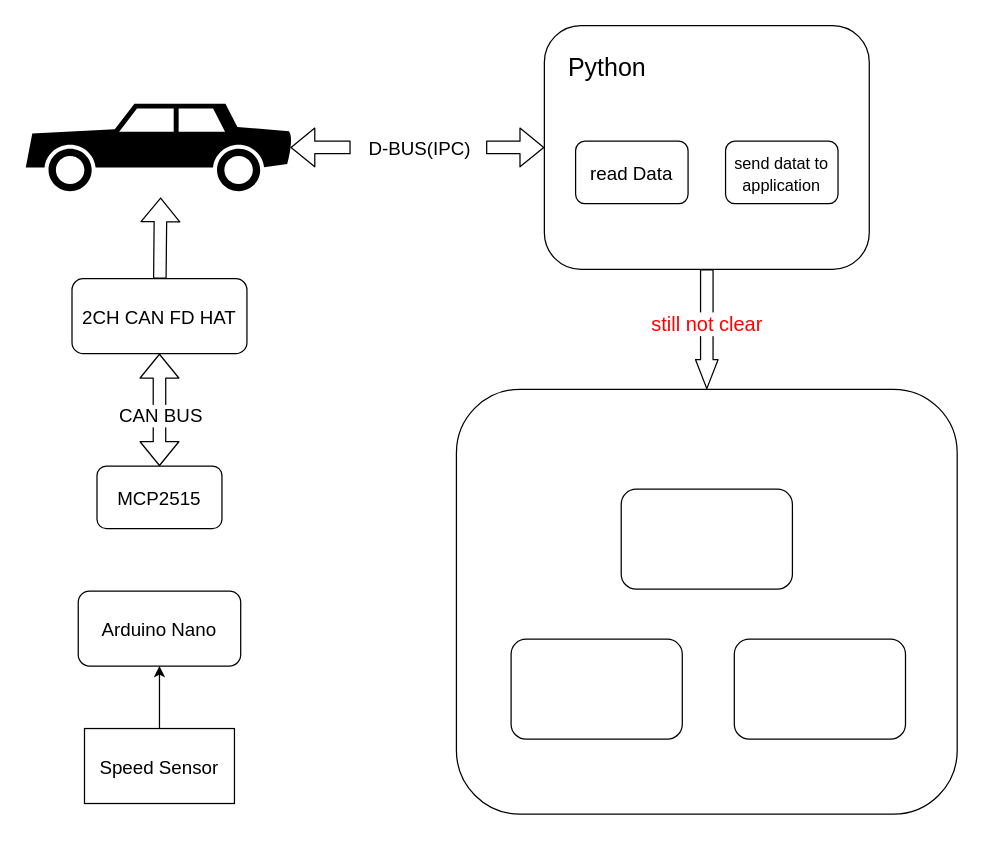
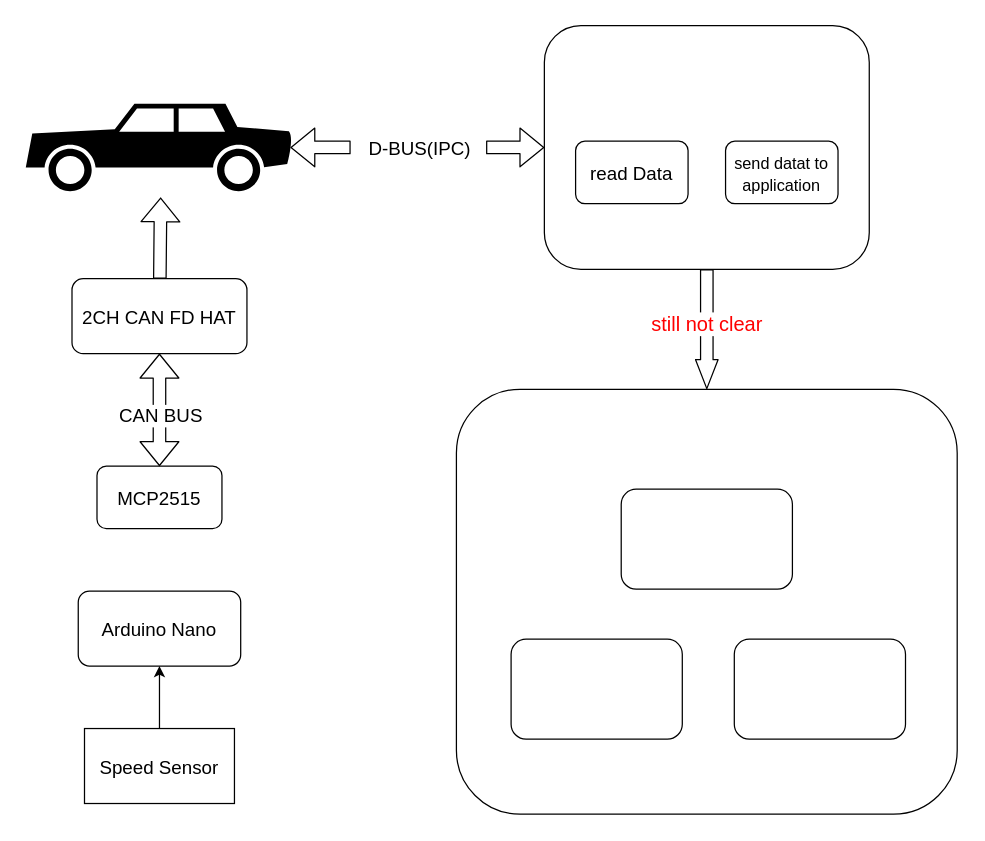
node "Python": removed
